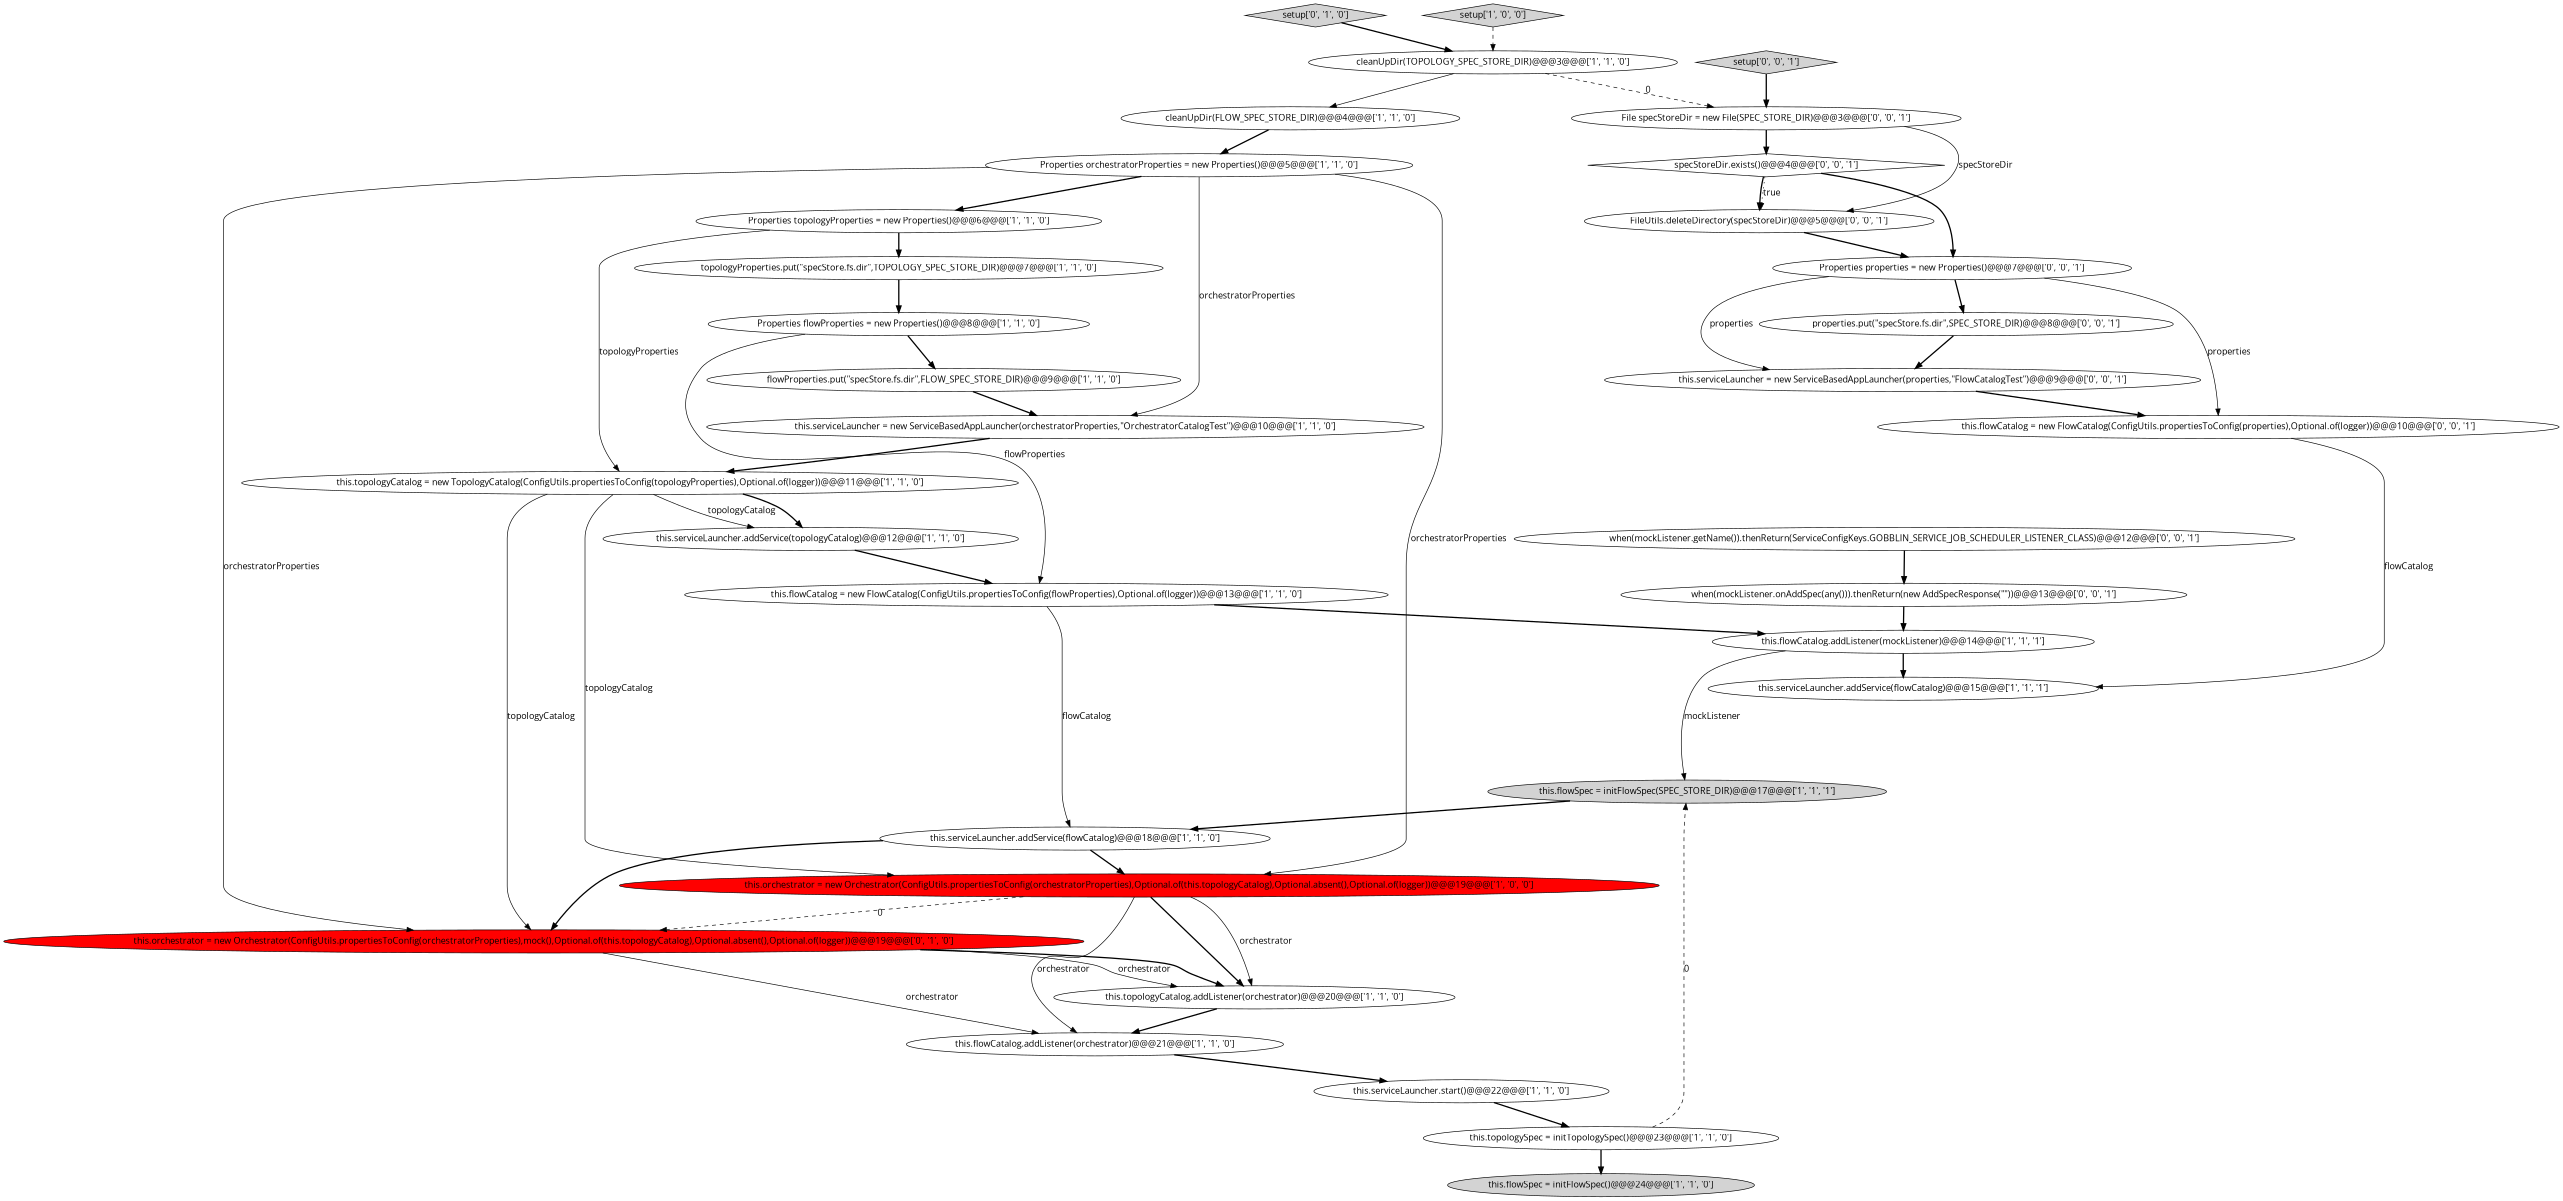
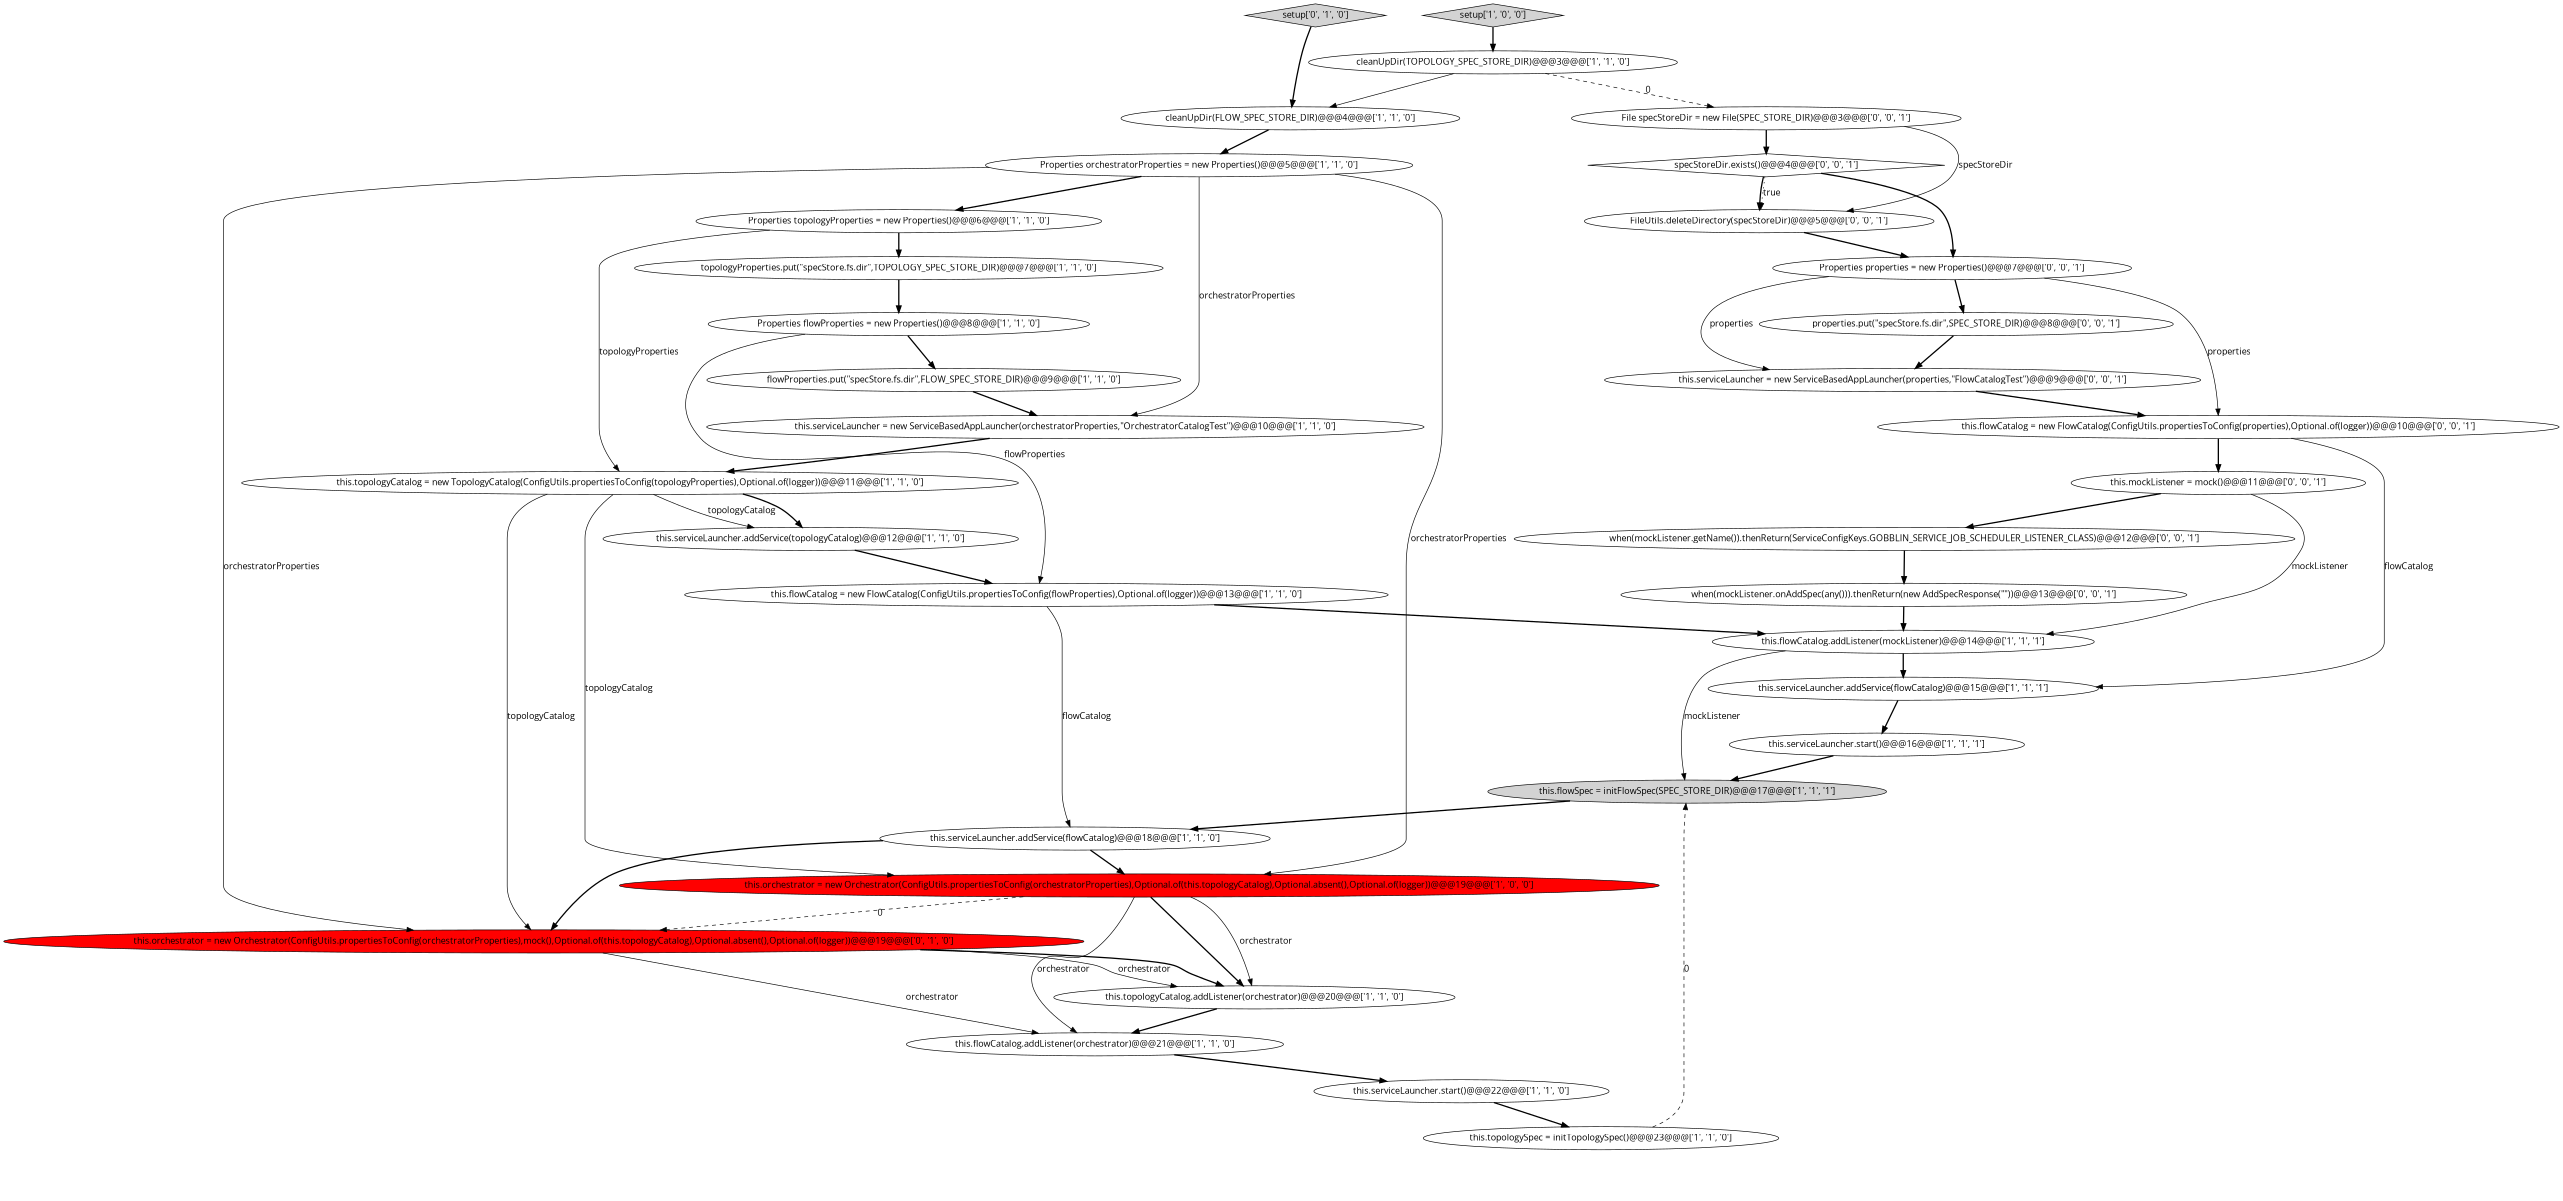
edge "setup['0', '1', '0']" -> "cleanUpDir(TOPOLOGY_SPEC_STORE_DIR)@@@3@@@['1', '1', '0']": now "setup['0', '1', '0']" -> "cleanUpDir(FLOW_SPEC_STORE_DIR)@@@4@@@['1', '1', '0']"
edge "setup['1', '0', '0']" -> "cleanUpDir(TOPOLOGY_SPEC_STORE_DIR)@@@3@@@['1', '1', '0']": style dashed -> bold
node "setup['0', '0', '1']": removed
node "this.mockListener = mock()@@@11@@@['0', '0', '1']": added
node "this.serviceLauncher.start()@@@16@@@['1', '1', '1']": added
node "this.flowSpec = initFlowSpec()@@@24@@@['1', '1', '0']": removed
